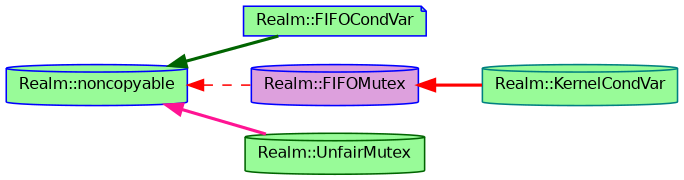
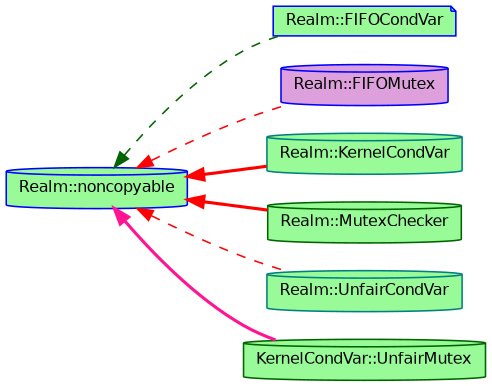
edge "Realm::FIFOCondVar" -> "Realm::noncopyable": style bold -> dashed
edge "Realm::KernelCondVar" -> "Realm::FIFOMutex": now "Realm::KernelCondVar" -> "Realm::noncopyable"
node "Realm::UnfairMutex": label "Realm::UnfairMutex" -> "KernelCondVar::UnfairMutex"
node "Realm::MutexChecker": added
node "Realm::UnfairCondVar": added
